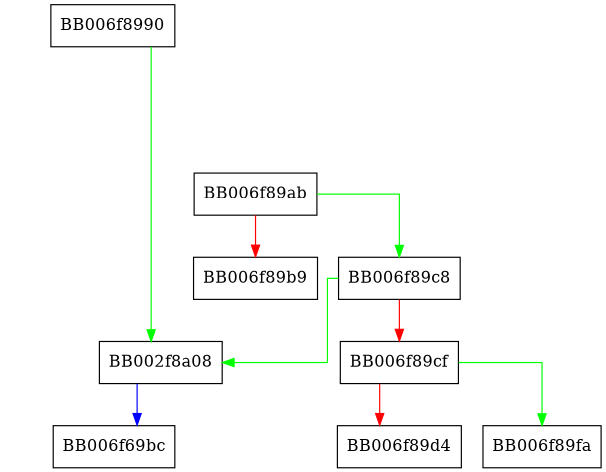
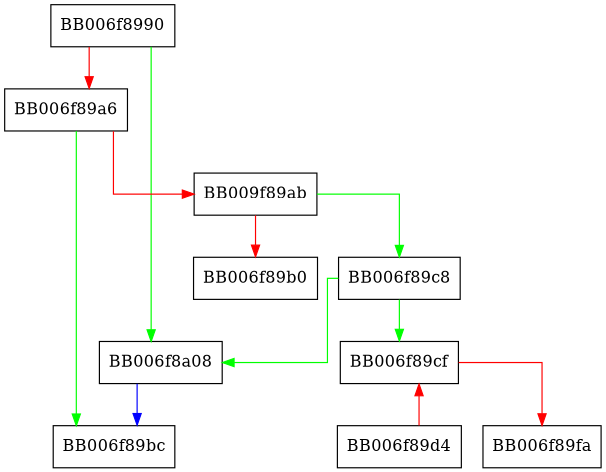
node "BB006f89a6": added
node "BB006f89ab": label "BB006f89ab" -> "BB009f89ab"
node "BB006f89b9": label "BB006f89b9" -> "BB006f89b0"
edge "BB006f89c8" -> "BB006f89cf": color red -> green
node "BB002f8a08": label "BB002f8a08" -> "BB006f8a08"
edge "BB006f89cf" -> "BB006f89fa": color green -> red
edge "BB006f89cf" -> "BB006f89d4": reversed
node "BB006f69bc": label "BB006f69bc" -> "BB006f89bc"
